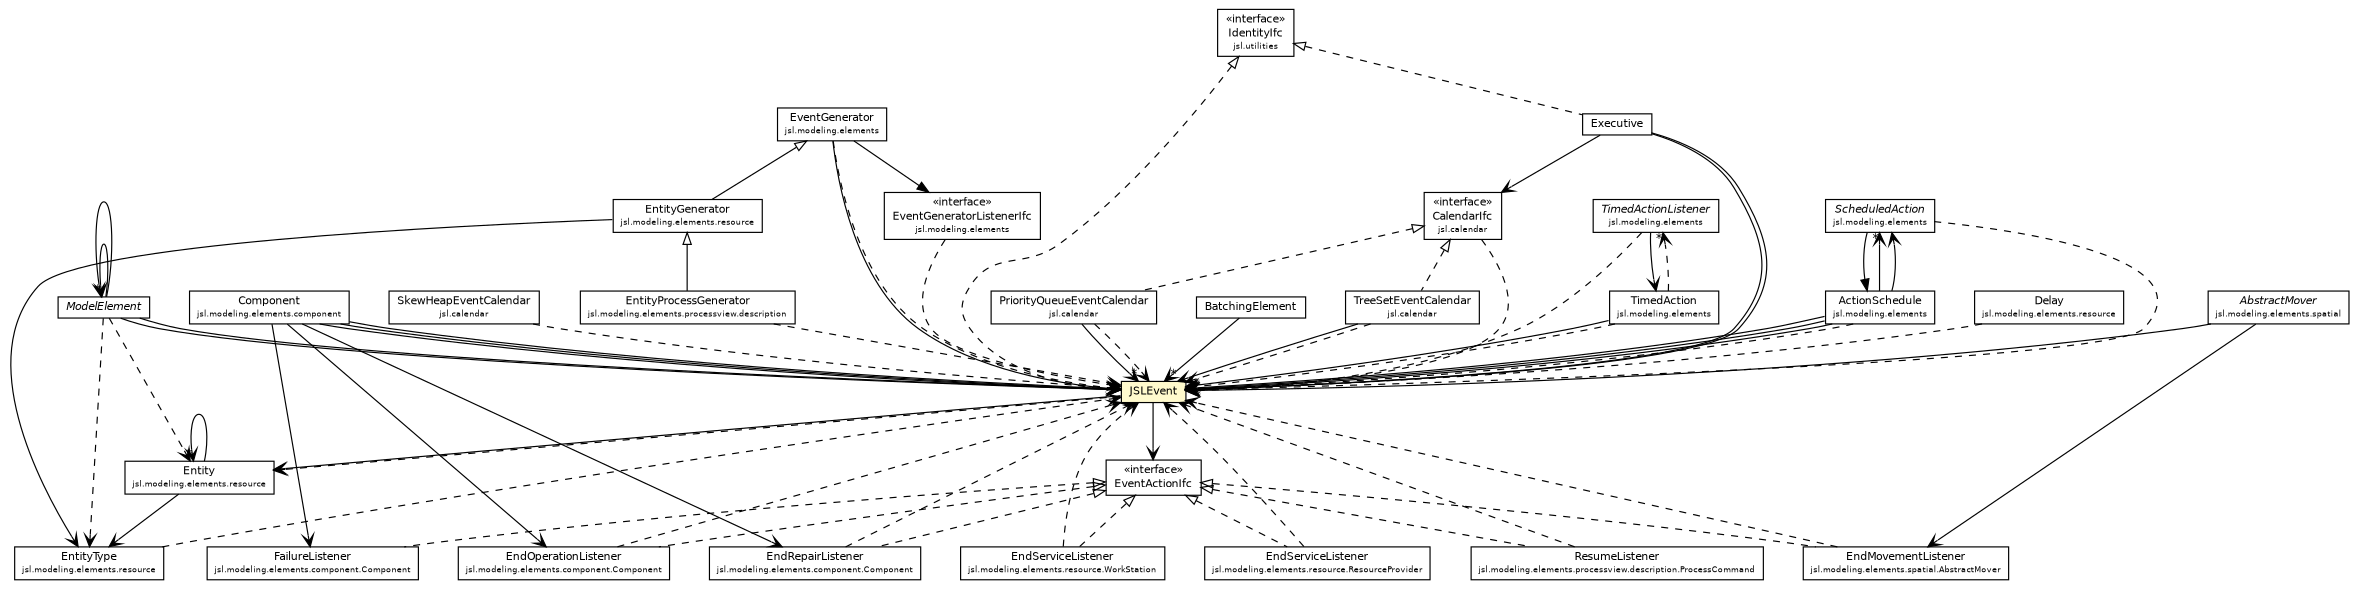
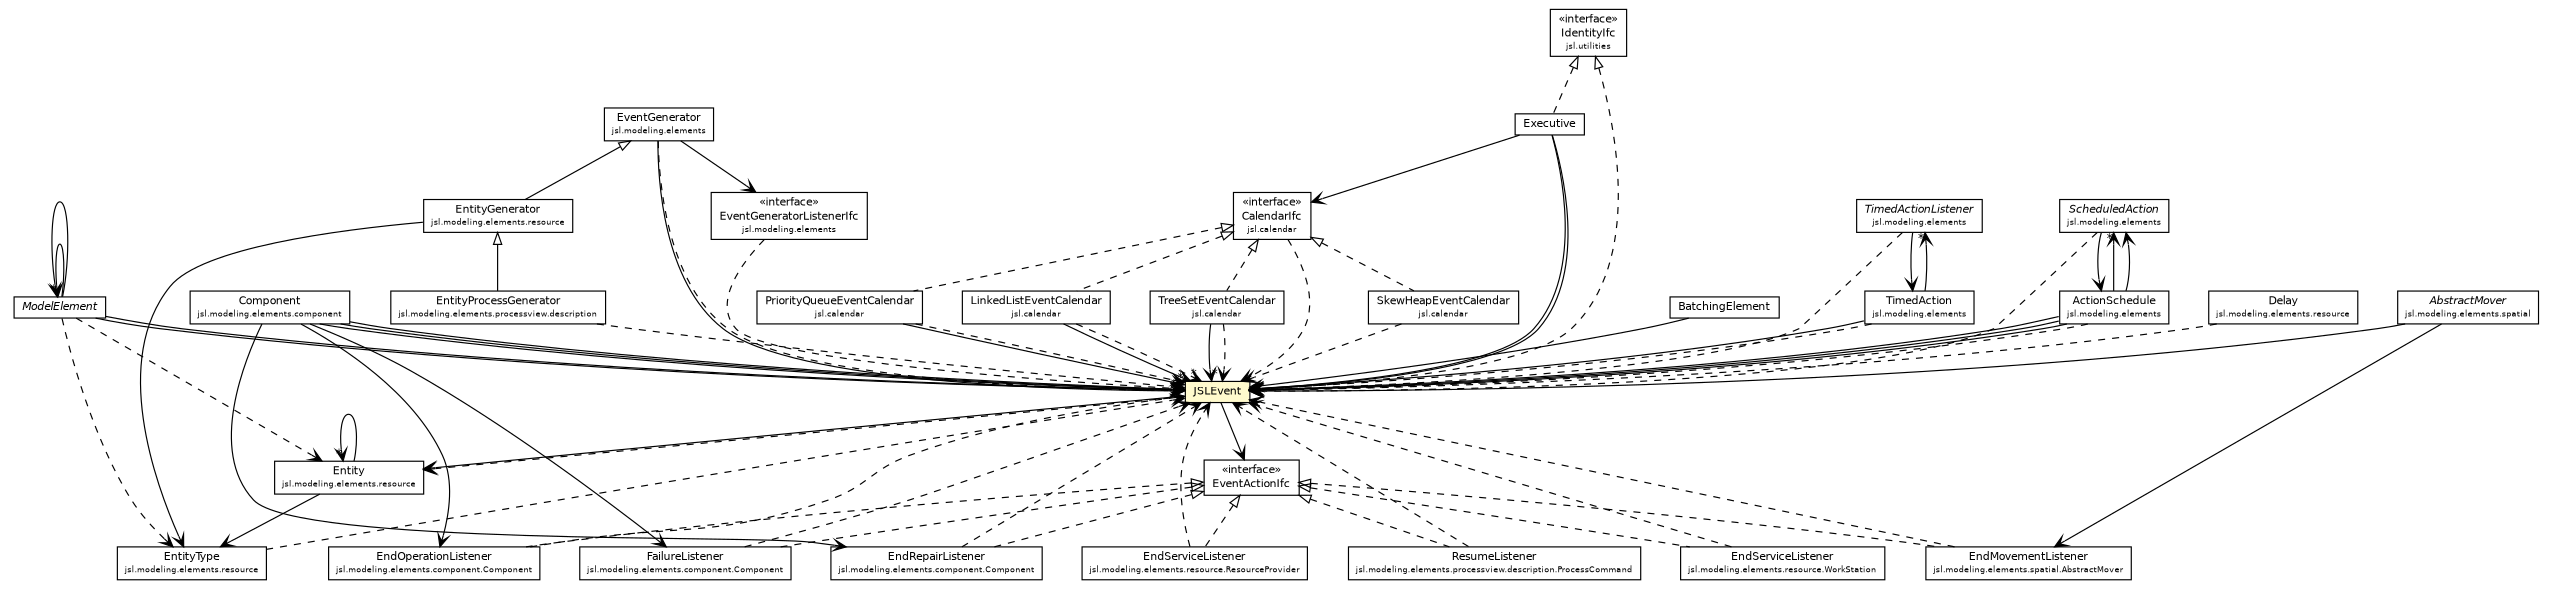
edge "EventGenerator" -> "EventGeneratorListenerIfc": arrowhead normal -> open
edge "ScheduledAction" -> "ActionSchedule": arrowhead normal -> open
edge "SkewHeapEventCalendar" -> "CalendarIfc": added
edge "TimedAction" -> "TimedActionListener": style dashed -> solid
node "LinkedListEventCalendar": added
edge "FailureListener" -> "JSLEvent": added
